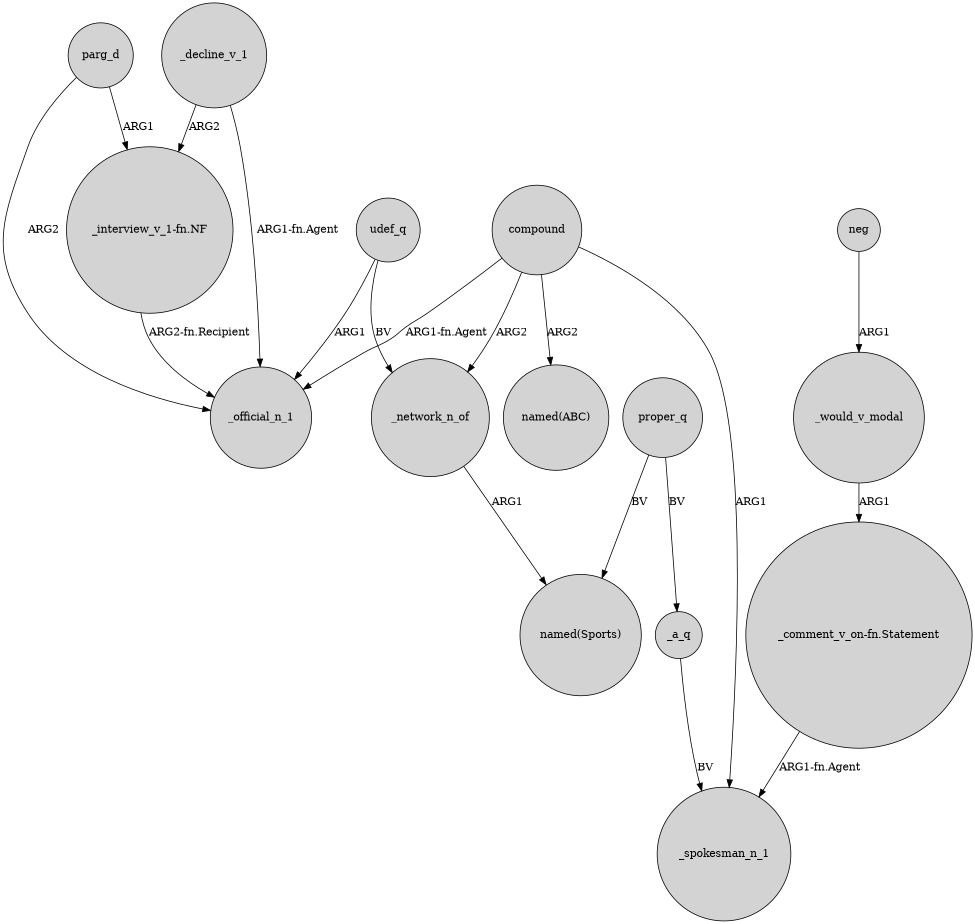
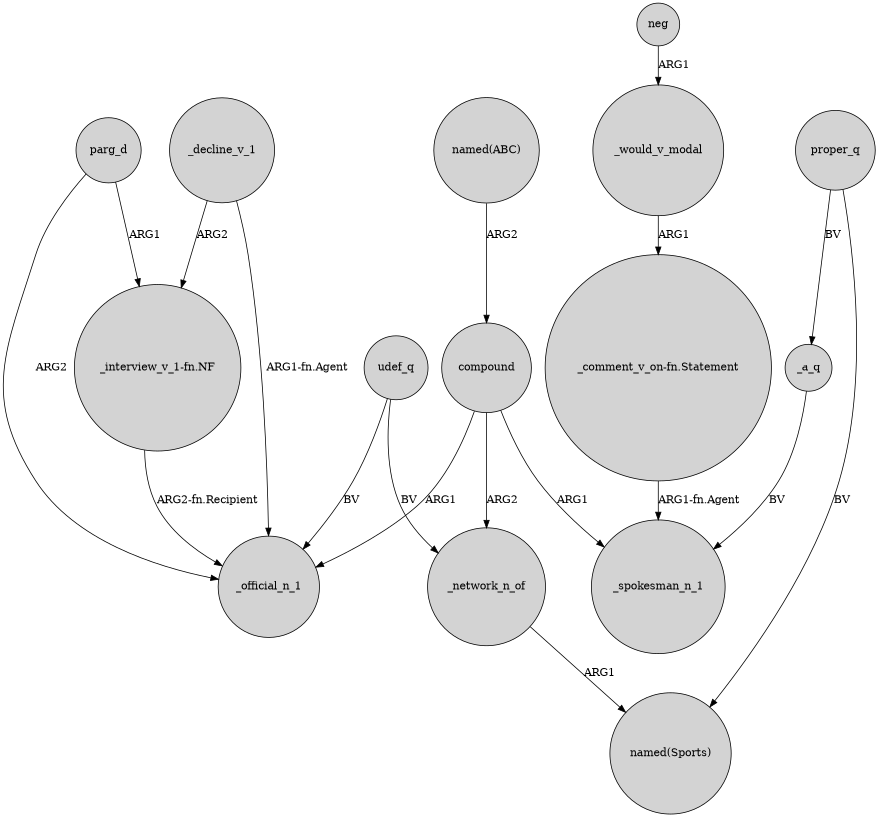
edge "compound" -> "named(ABC)": reversed
edge "udef_q" -> "_official_n_1": label "ARG1" -> "BV"
edge "compound" -> "_official_n_1": label "ARG1-fn.Agent" -> "ARG1"
